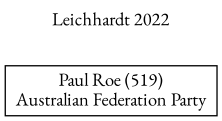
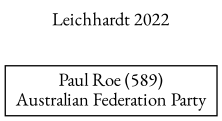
node "Paul Roe (519) Australian Federation Party": label "Paul Roe (519) Australian Federation Party" -> "Paul Roe (589) Australian Federation Party"
